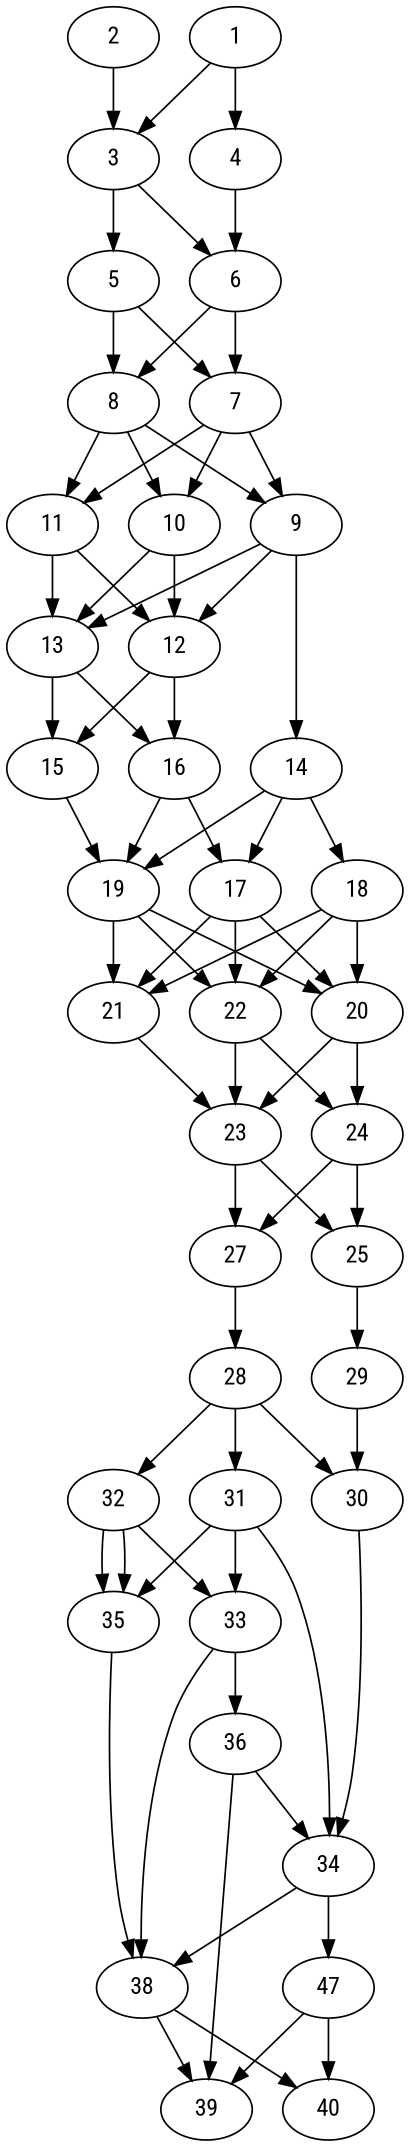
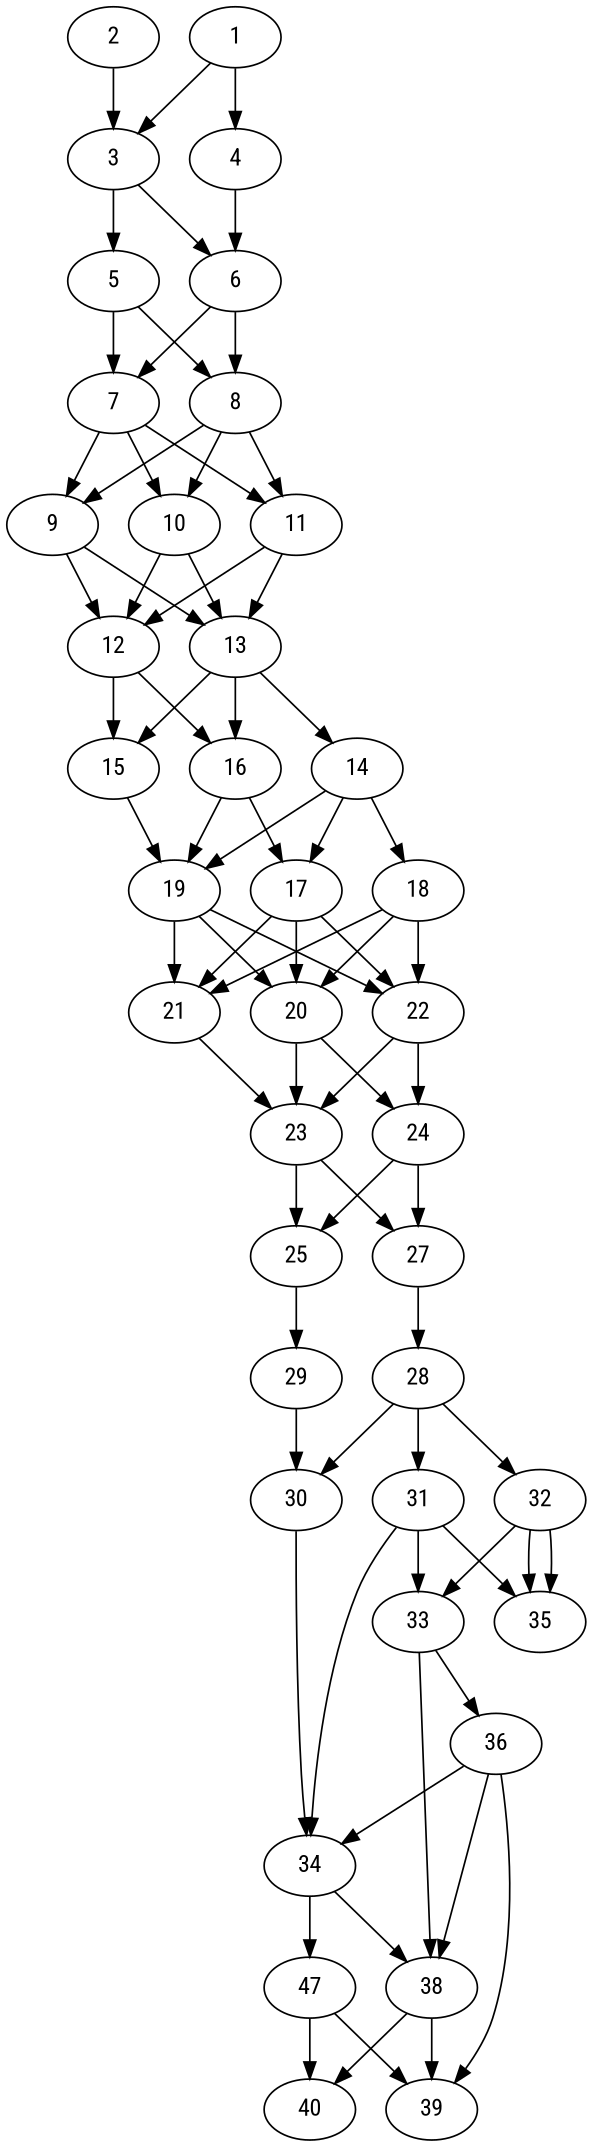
edge "9" -> "14": now "13" -> "14"
edge "35" -> "38": now "36" -> "38"
